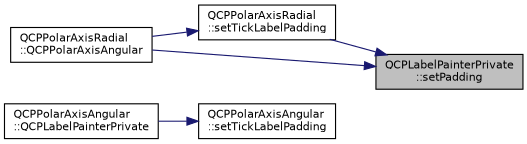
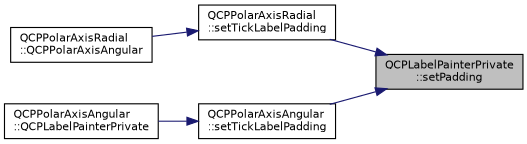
edge "QCPPolarAxisRadial ::QCPPolarAxisAngular" -> "QCPLabelPainterPrivate ::setPadding": now "QCPPolarAxisAngular ::setTickLabelPadding" -> "QCPLabelPainterPrivate ::setPadding"
